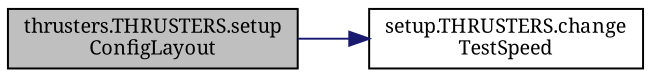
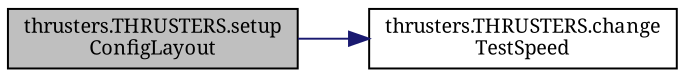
node "setup.THRUSTERS.change TestSpeed": label "setup.THRUSTERS.change TestSpeed" -> "thrusters.THRUSTERS.change TestSpeed"
